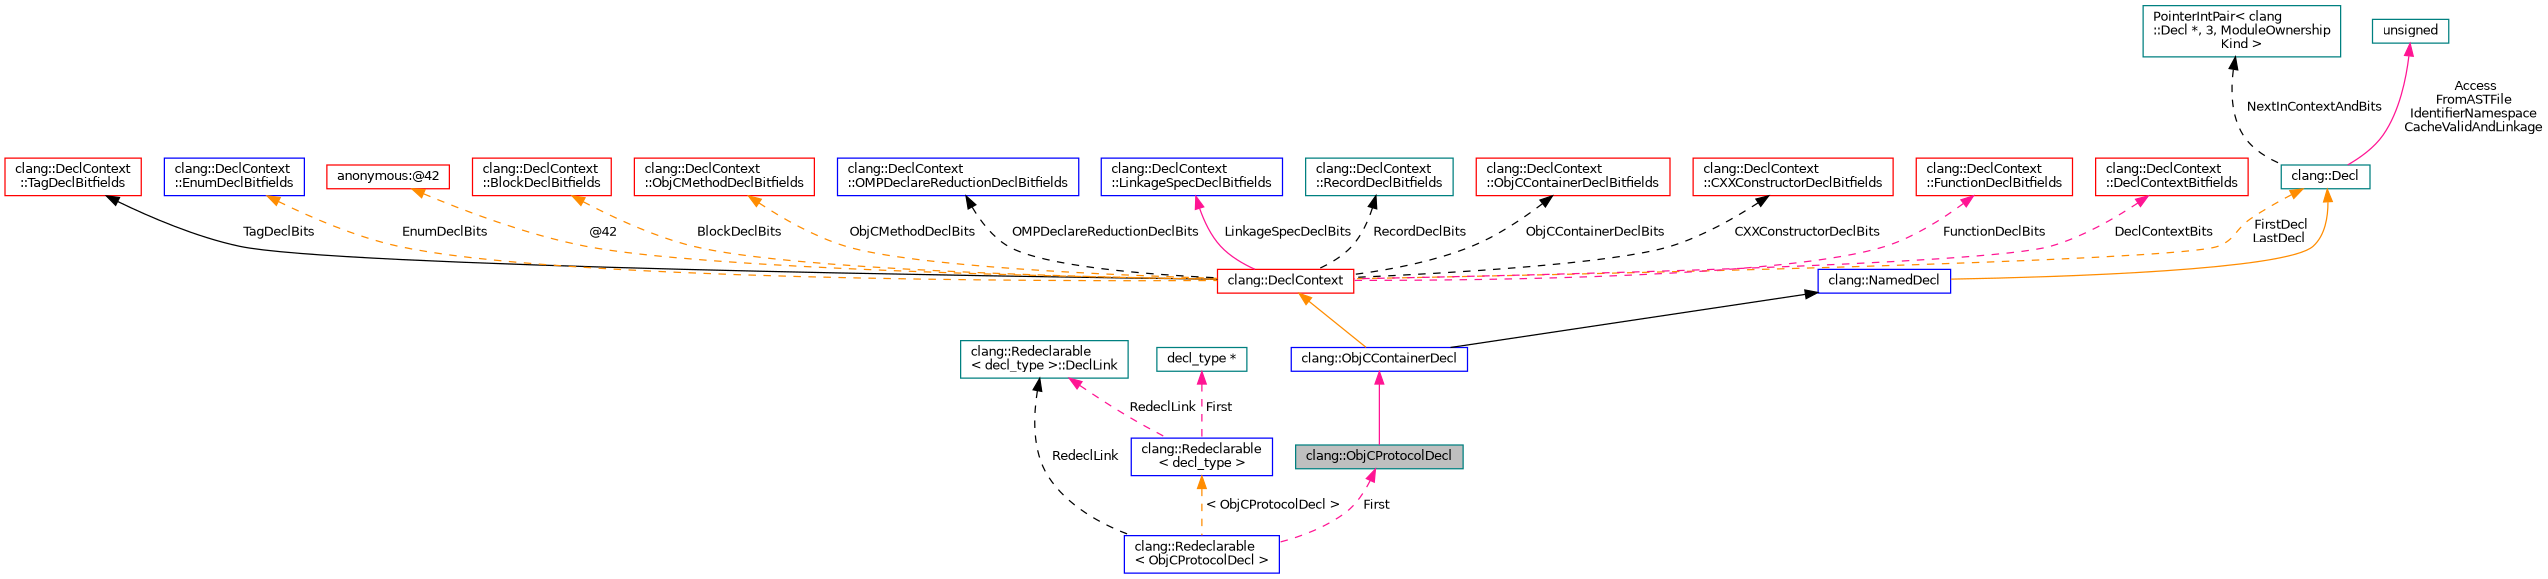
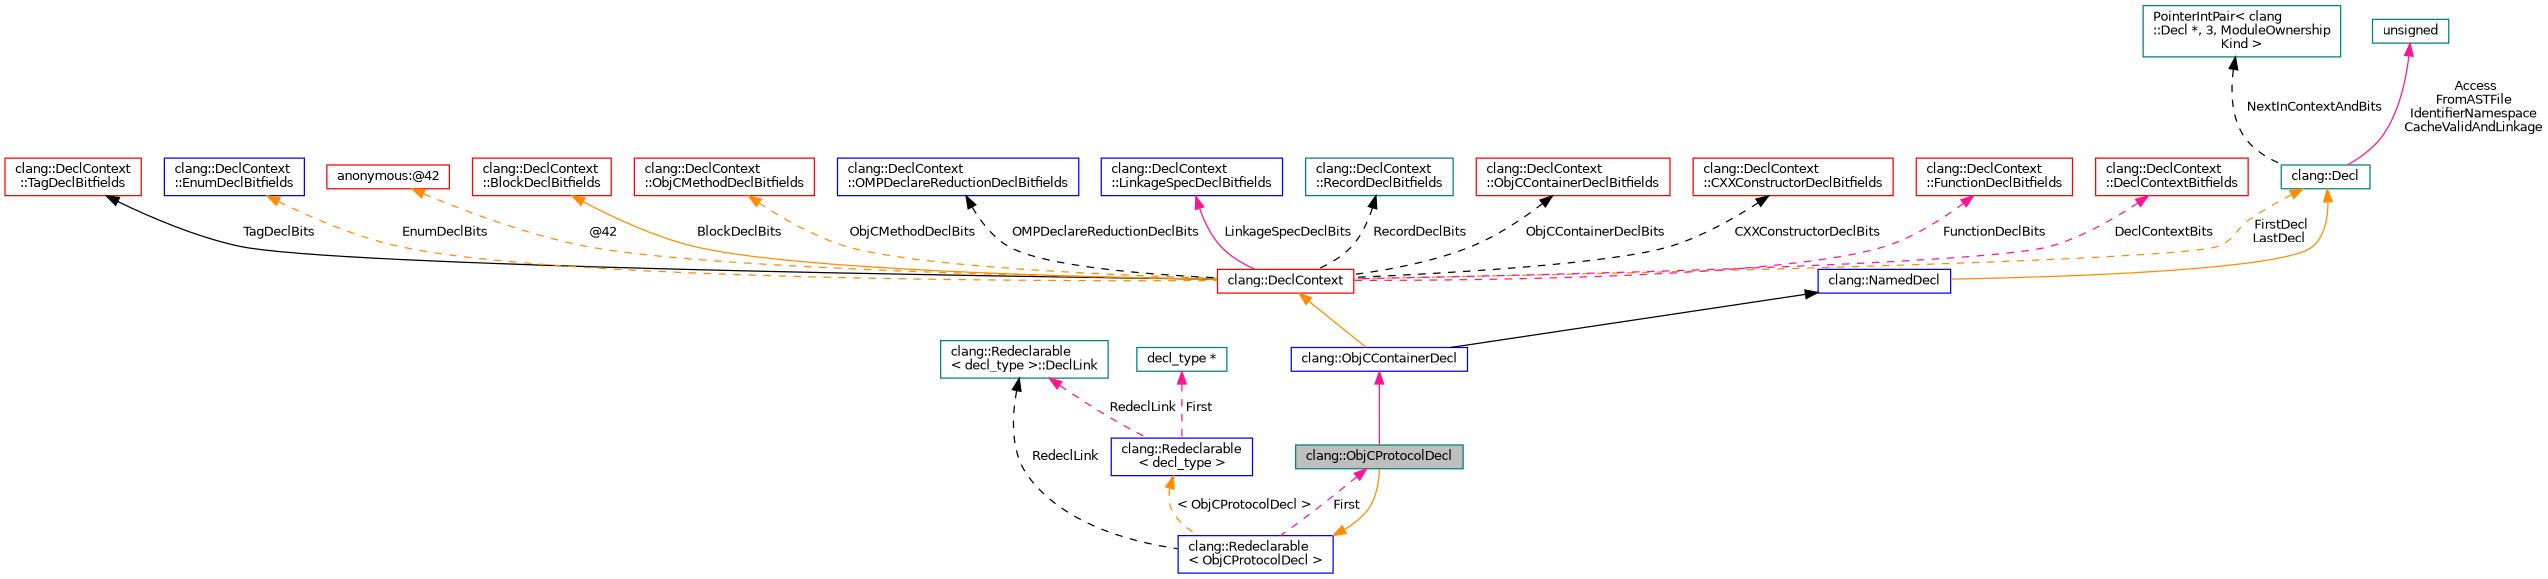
edge "clang::DeclContext" -> "clang::DeclContext ::BlockDeclBitfields": style dashed -> solid
edge "clang::ObjCProtocolDecl" -> "clang::Redeclarable < ObjCProtocolDecl >": added
